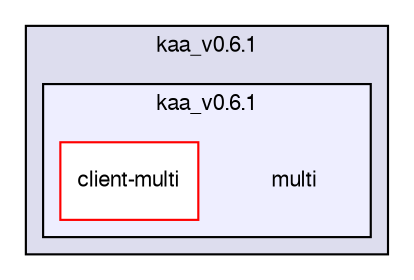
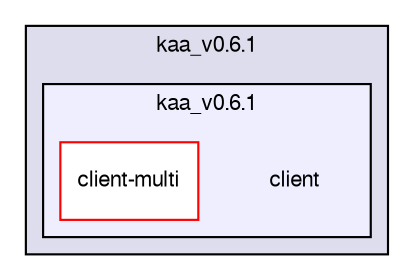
node "multi": label "multi" -> "client"
